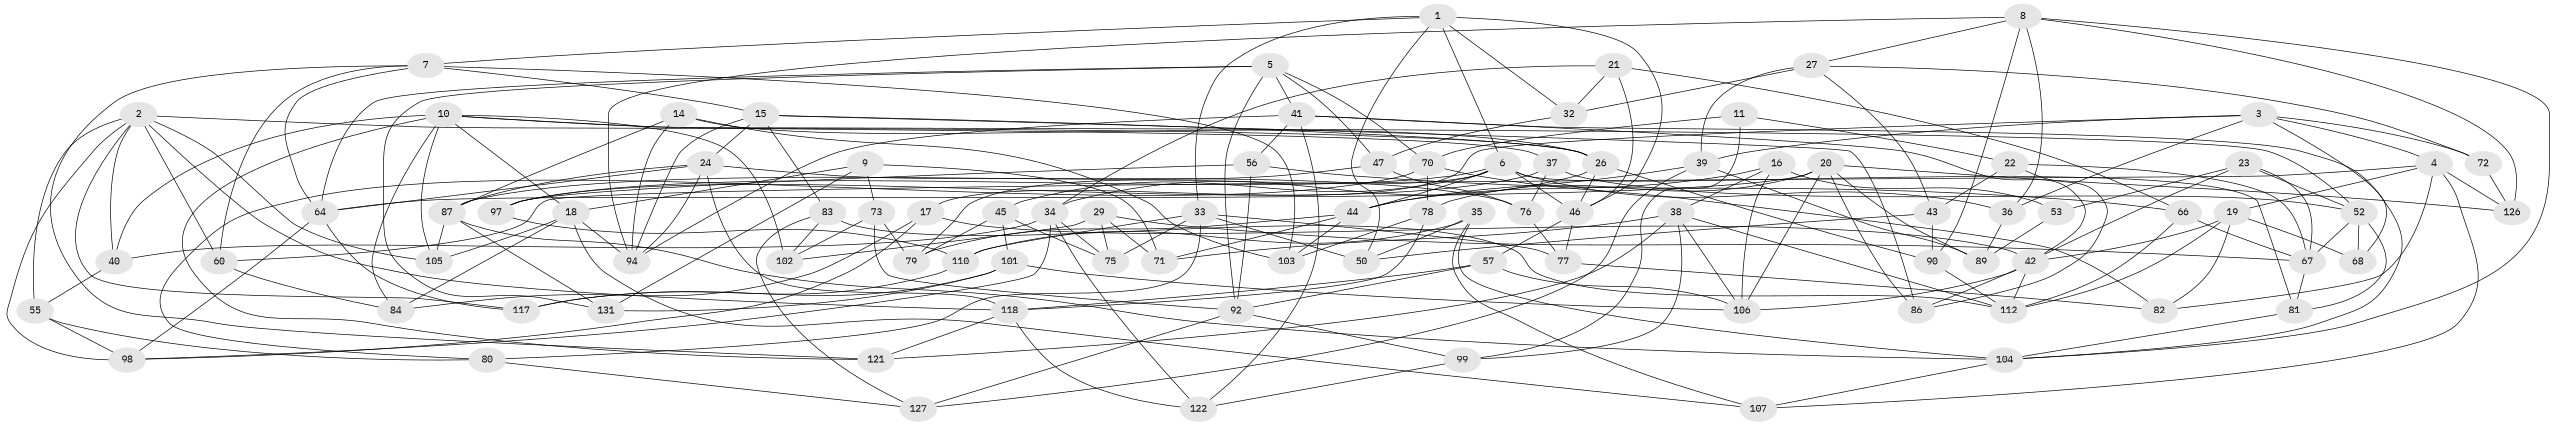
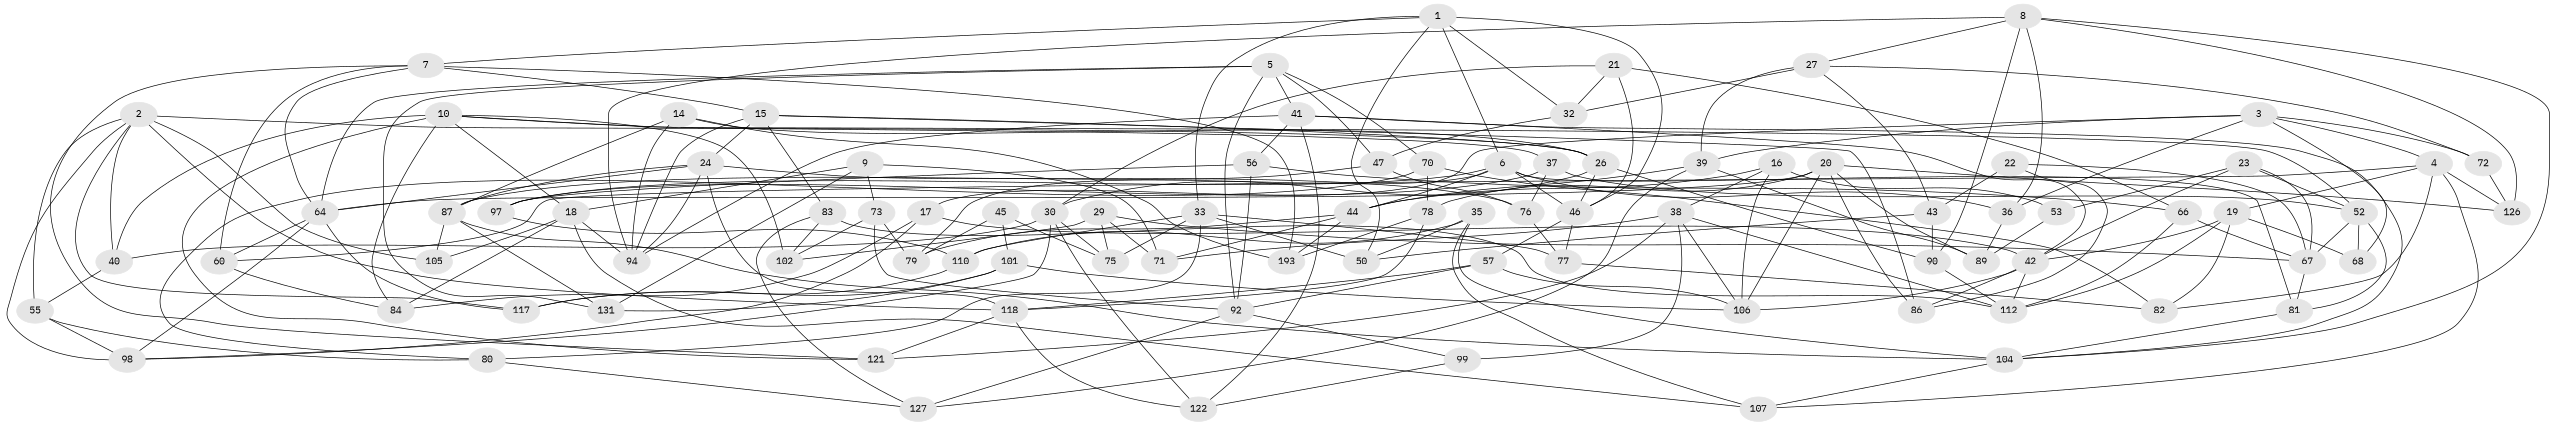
node "11": removed
edge "6" -- "45": removed
edge "2" -- "60": now "64" -- "60"
edge "10" -- "105": removed
node "34": label "34" -> "30"
node "103": label "103" -> "193"
